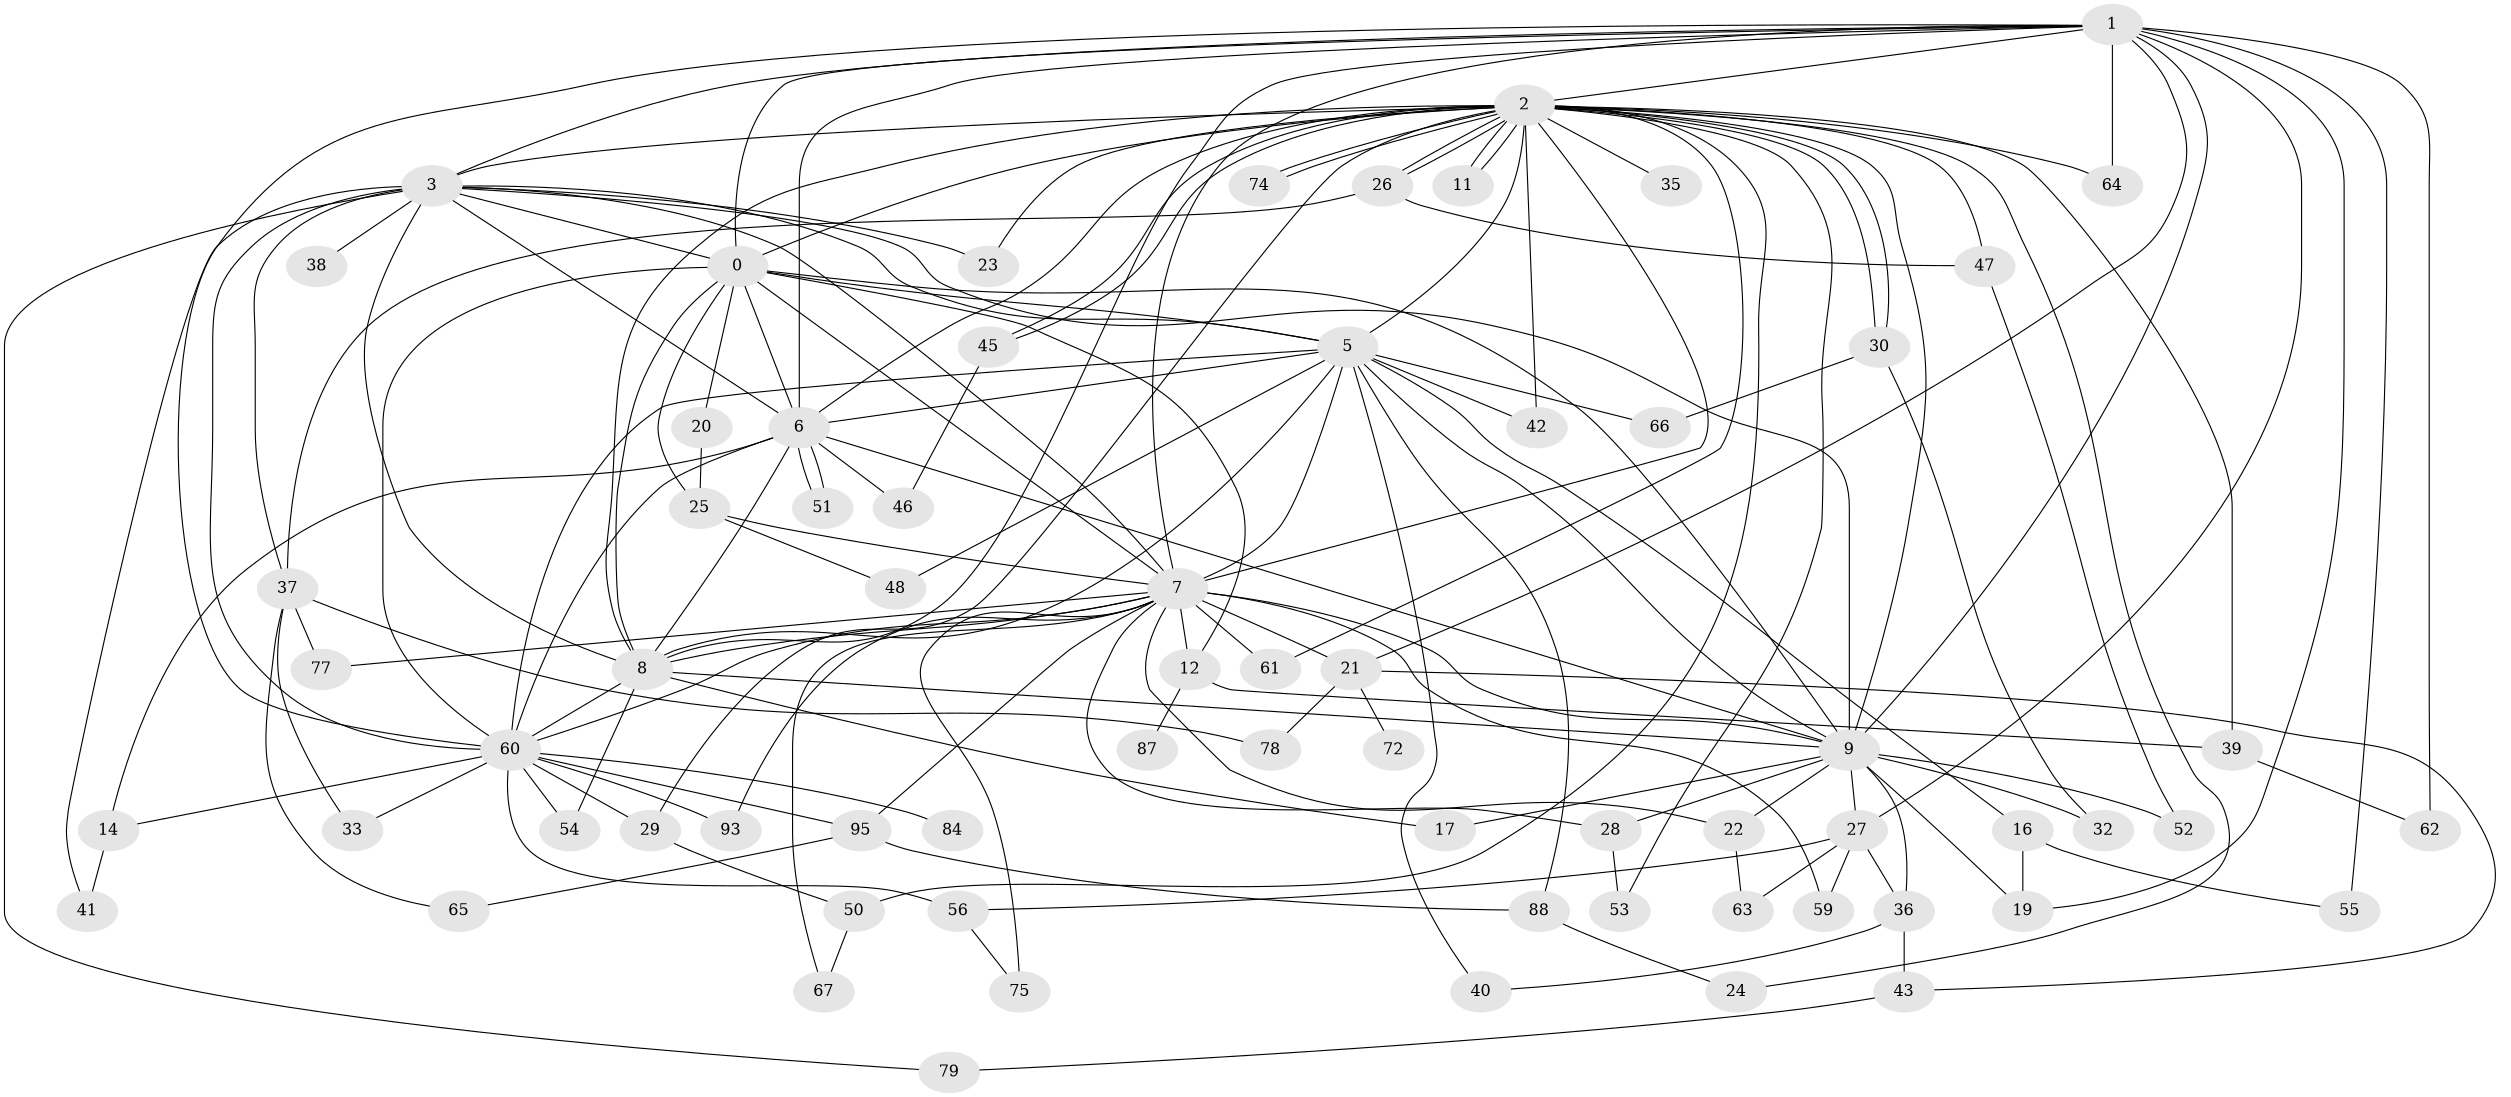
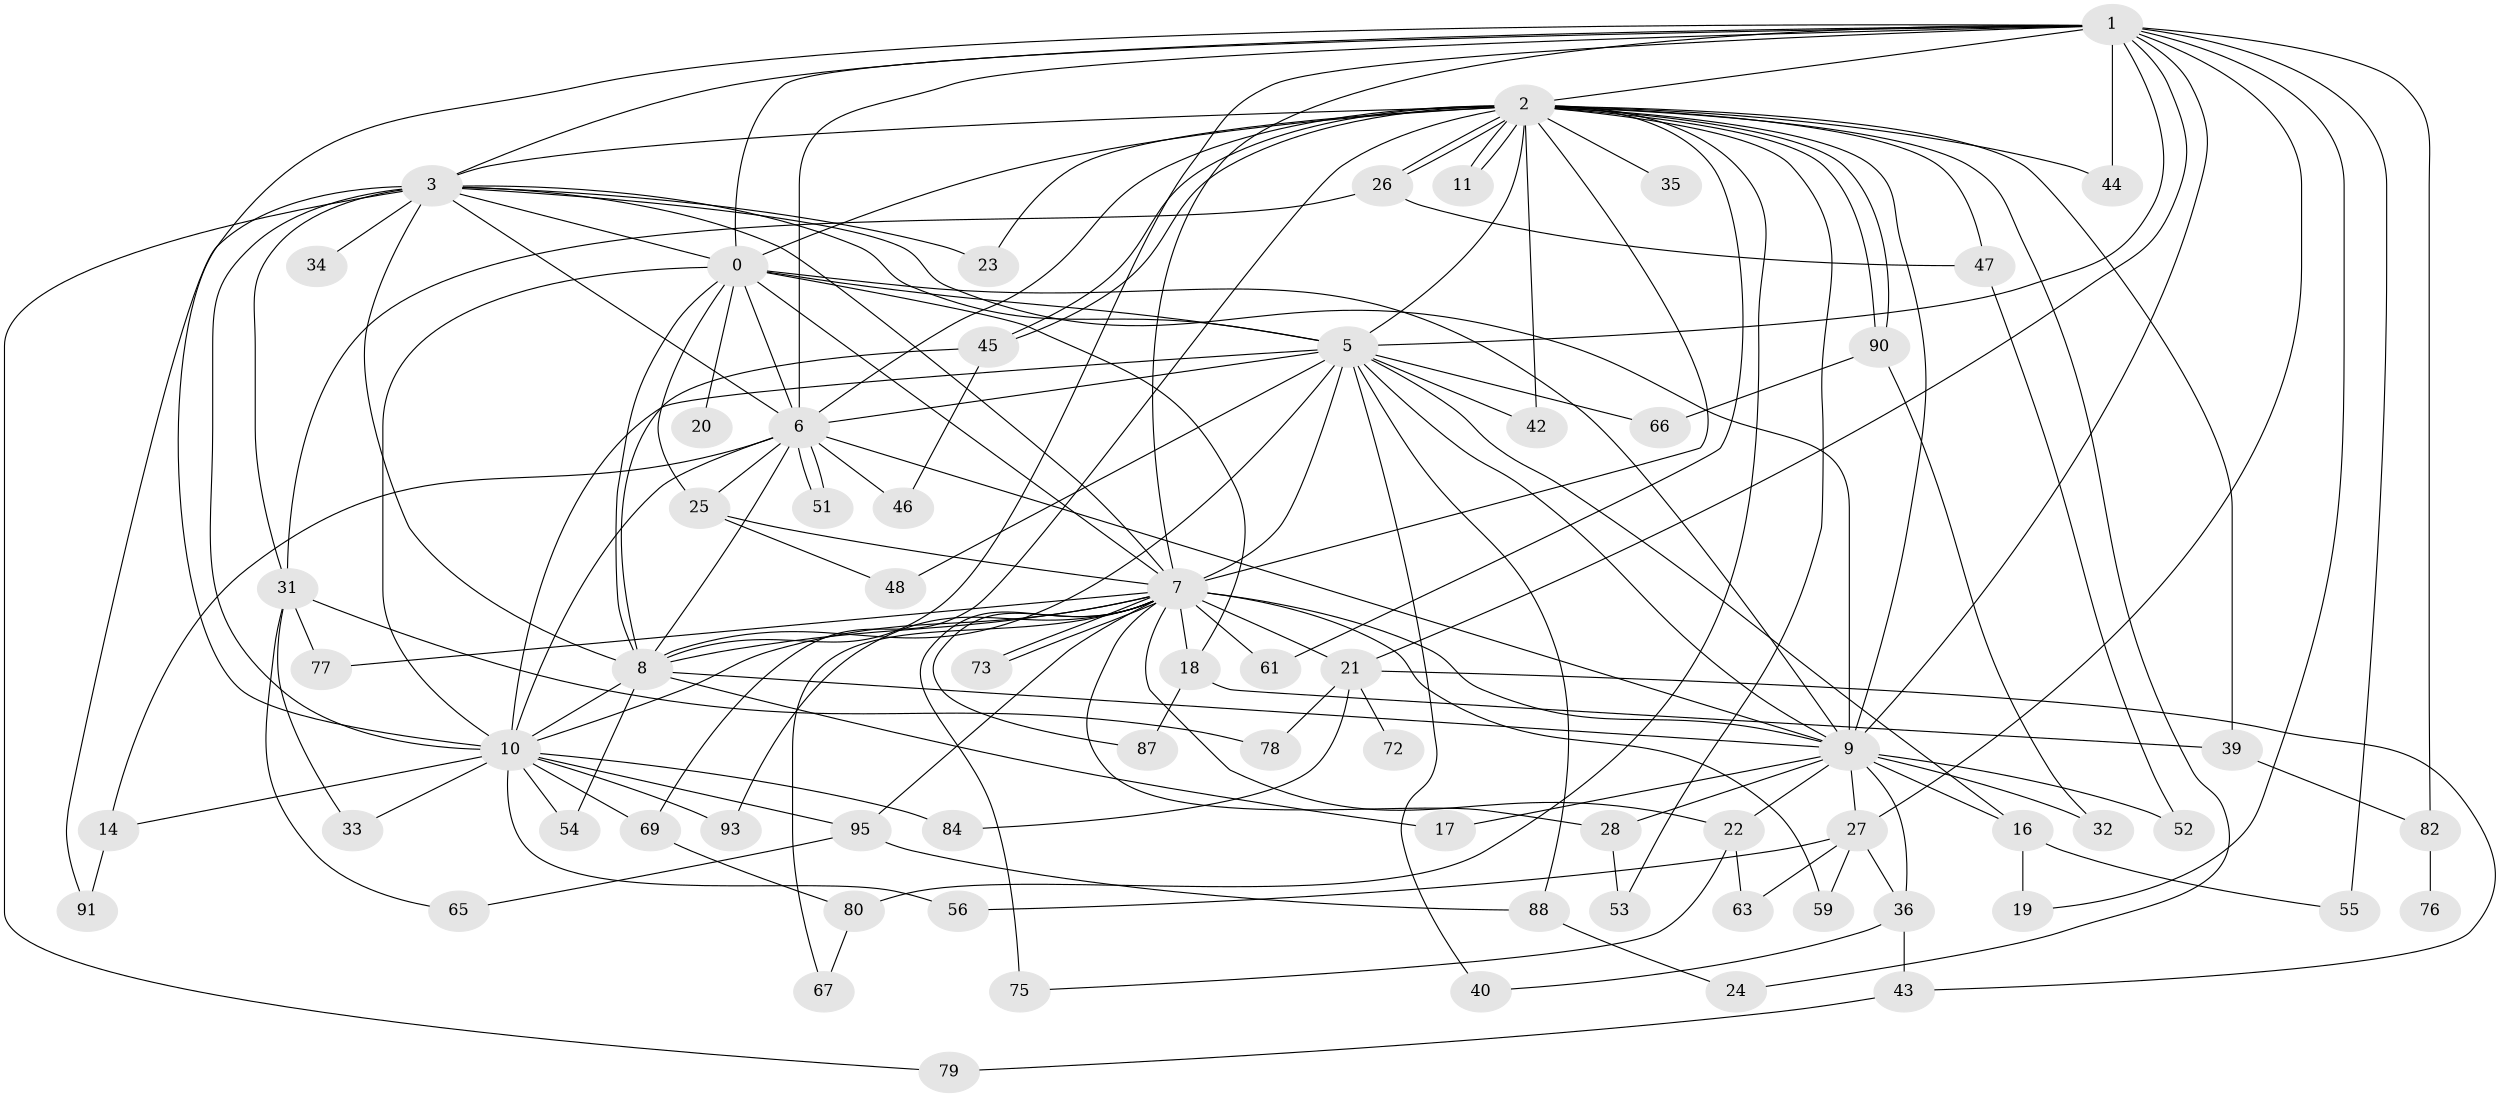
edge "2" -- "8": now "45" -- "8"
node "74": removed
node "64": label "64" -> "44"
node "38": label "38" -> "34"
edge "1" -- "5": added
node "30": label "30" -> "90"
edge "20" -- "25": now "6" -- "25"
node "37": label "37" -> "31"
edge "7" -- "87": added
node "73": added
node "12": label "12" -> "18"
node "60": label "60" -> "10"
edge "21" -- "84": added
edge "9" -- "19": now "9" -- "16"
node "29": label "29" -> "69"
node "62": label "62" -> "82"
node "41": label "41" -> "91"
node "50": label "50" -> "80"
node "76": added
edge "56" -- "75": now "22" -- "75"
